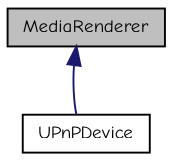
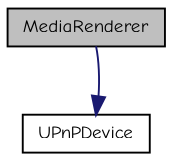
edge "UPnPDevice" -> "MediaRenderer": reversed
